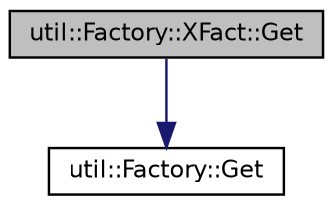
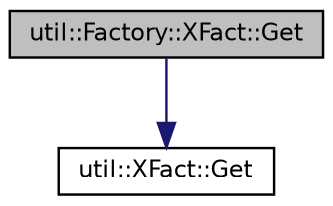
node "util::Factory::Get": label "util::Factory::Get" -> "util::XFact::Get"
